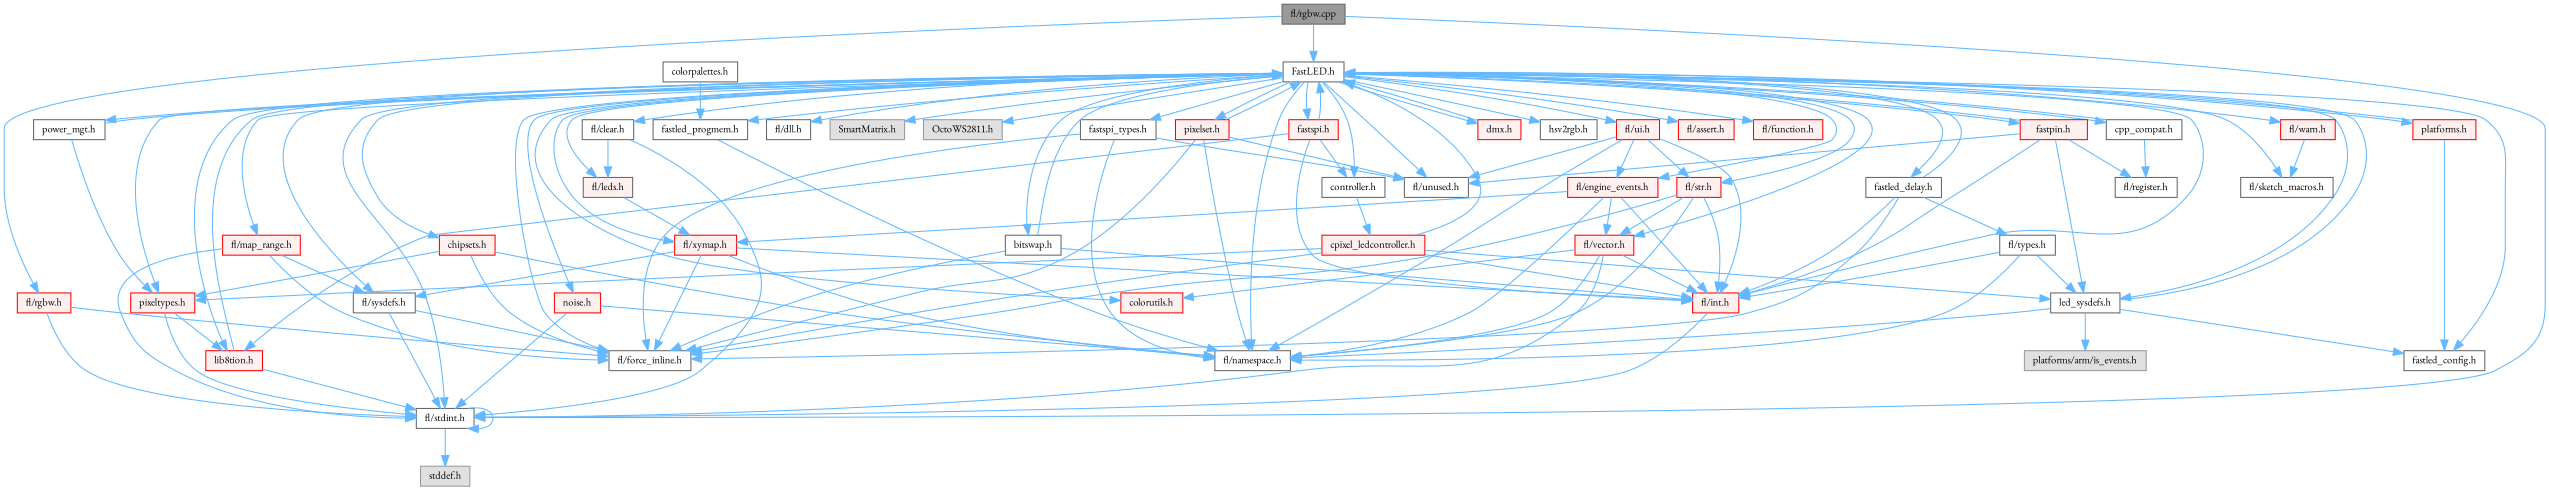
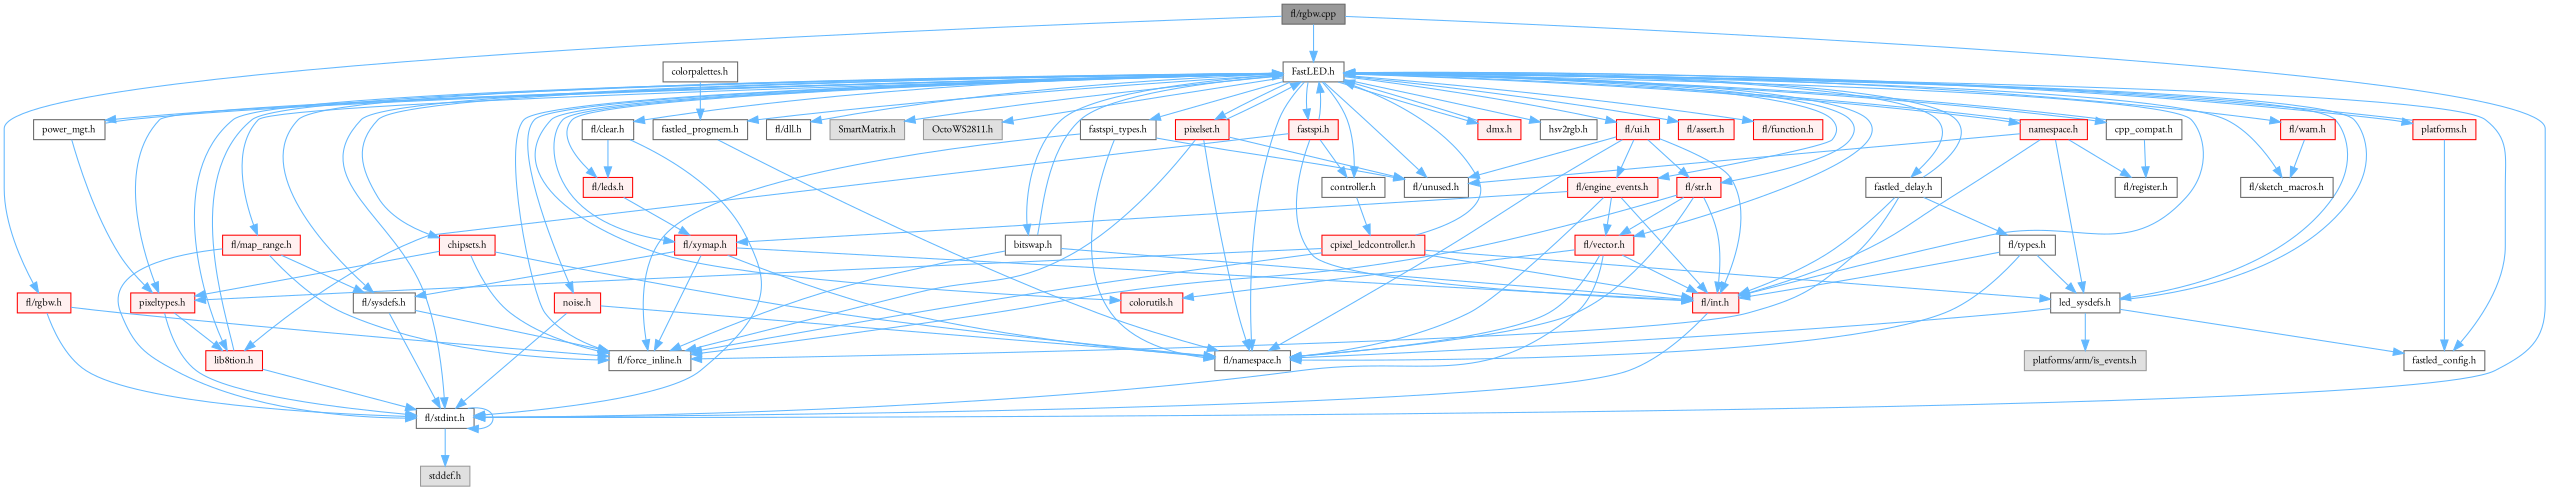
node "fastpin.h": label "fastpin.h" -> "namespace.h"
node "fl/leds.h": color grey40 -> red
